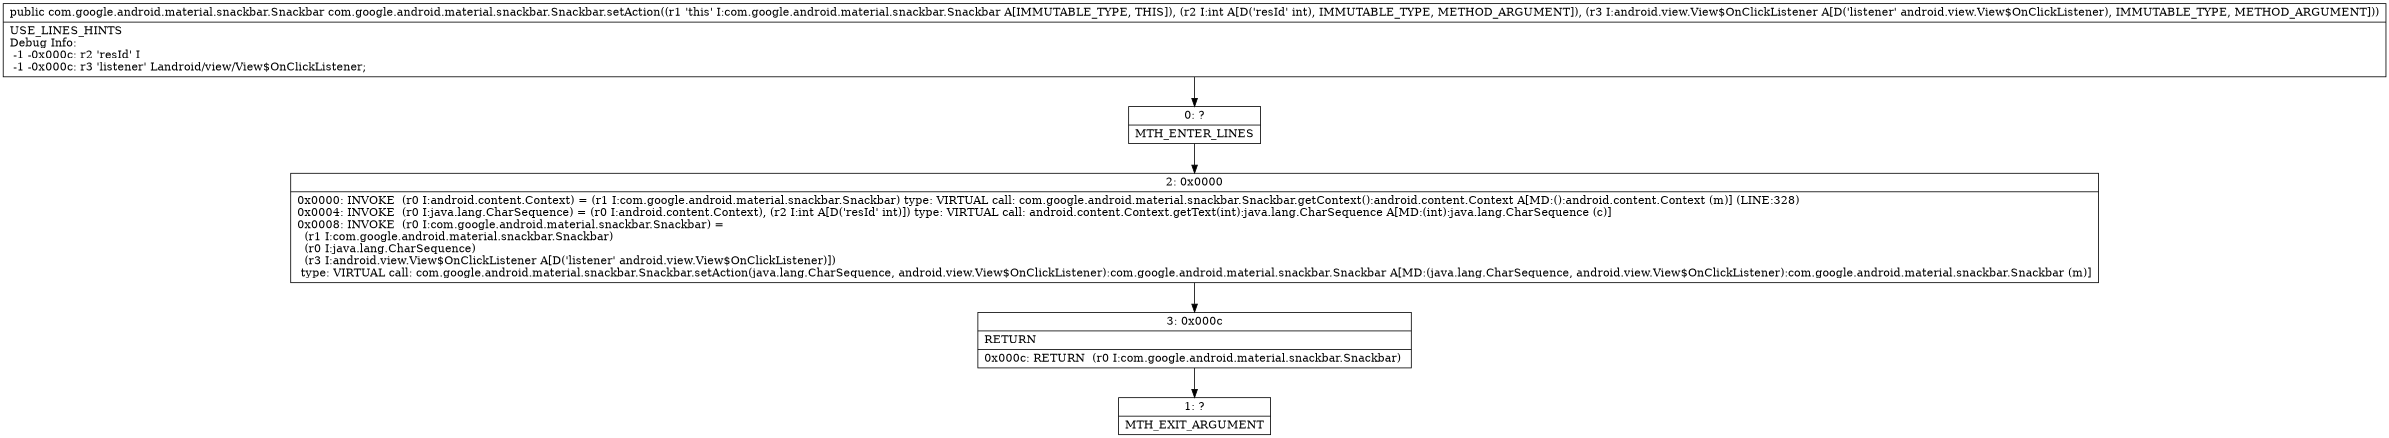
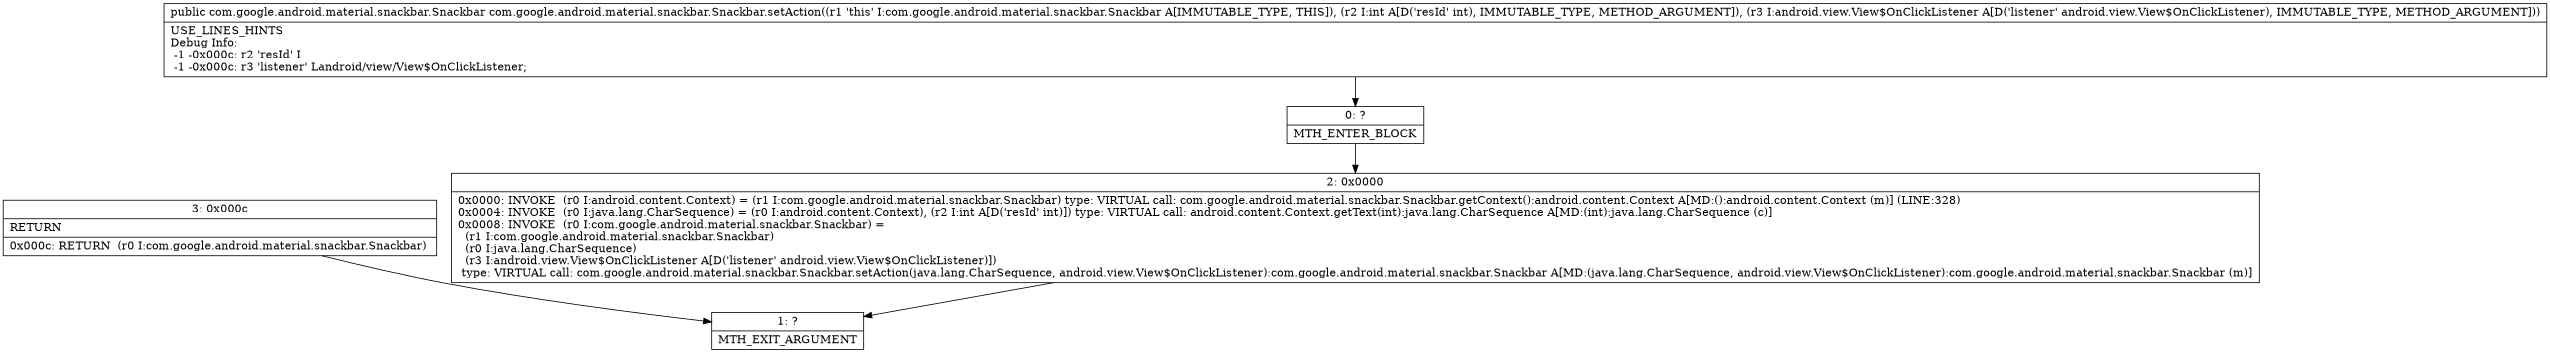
node "0: ?": text "MTH_ENTER_LINES" -> "MTH_ENTER_BLOCK"
edge "2: 0x0000" -> "3: 0x000c": now "2: 0x0000" -> "1: ?"
